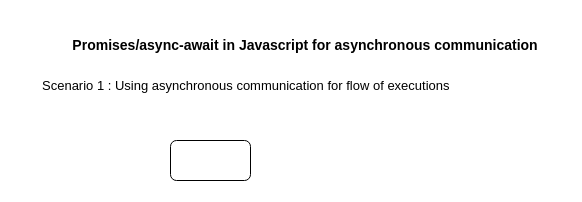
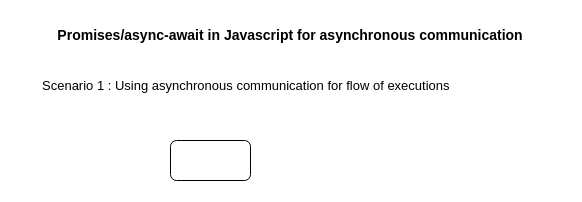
node "Promises/async-await in Javascript for asynchronous communication": moved (306, 46) -> (291, 36)
